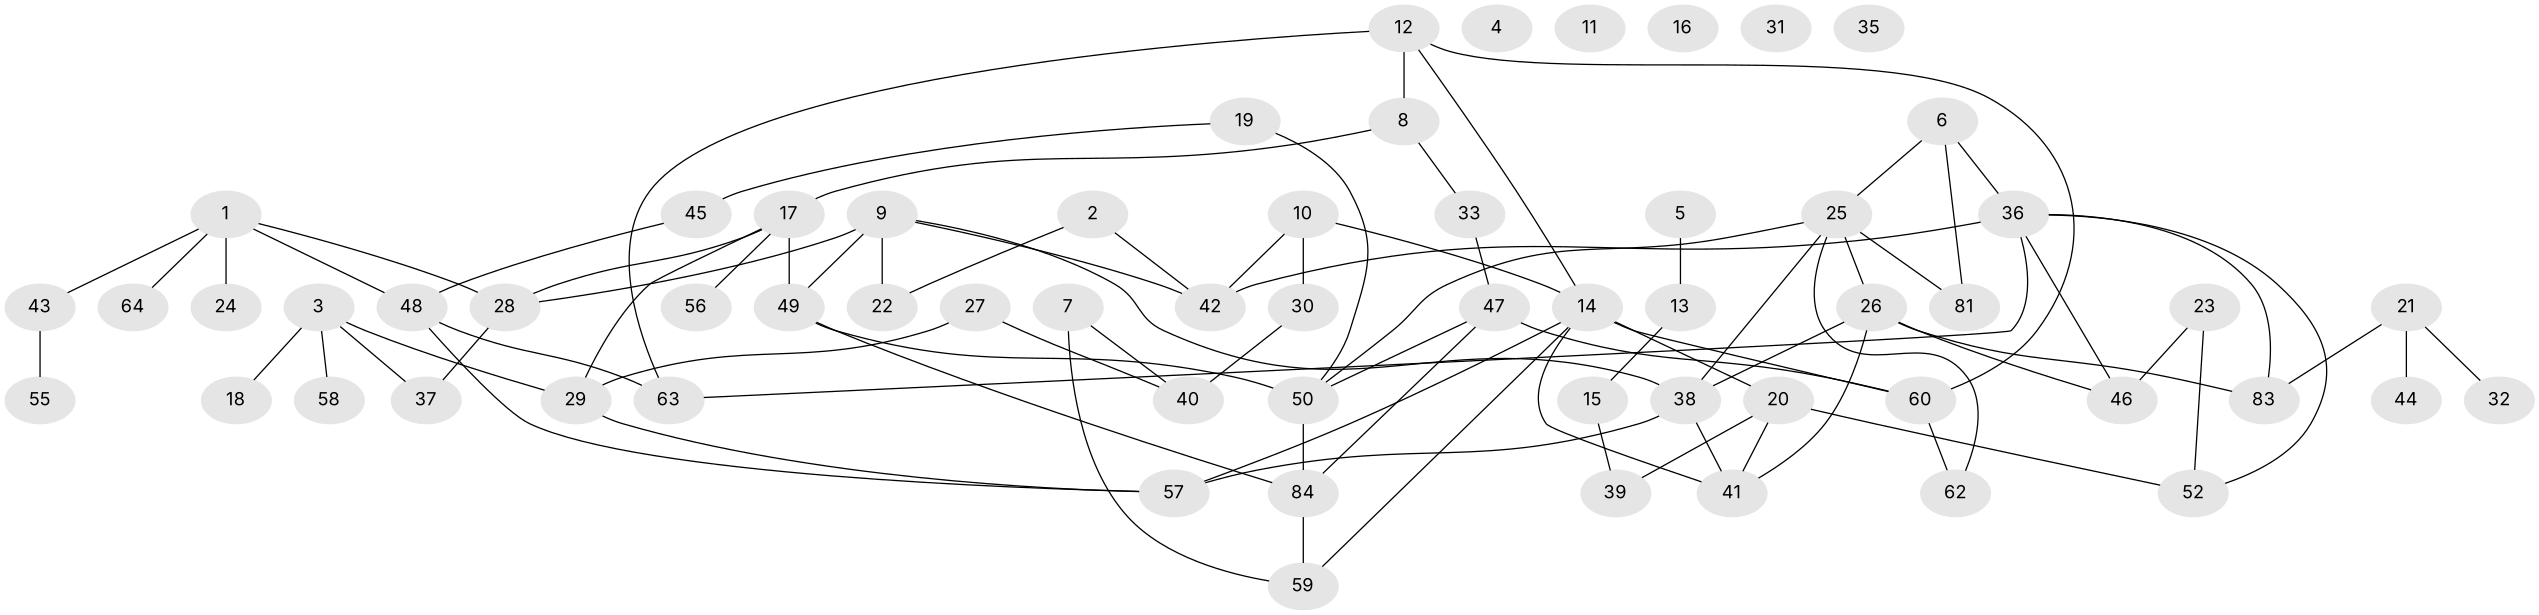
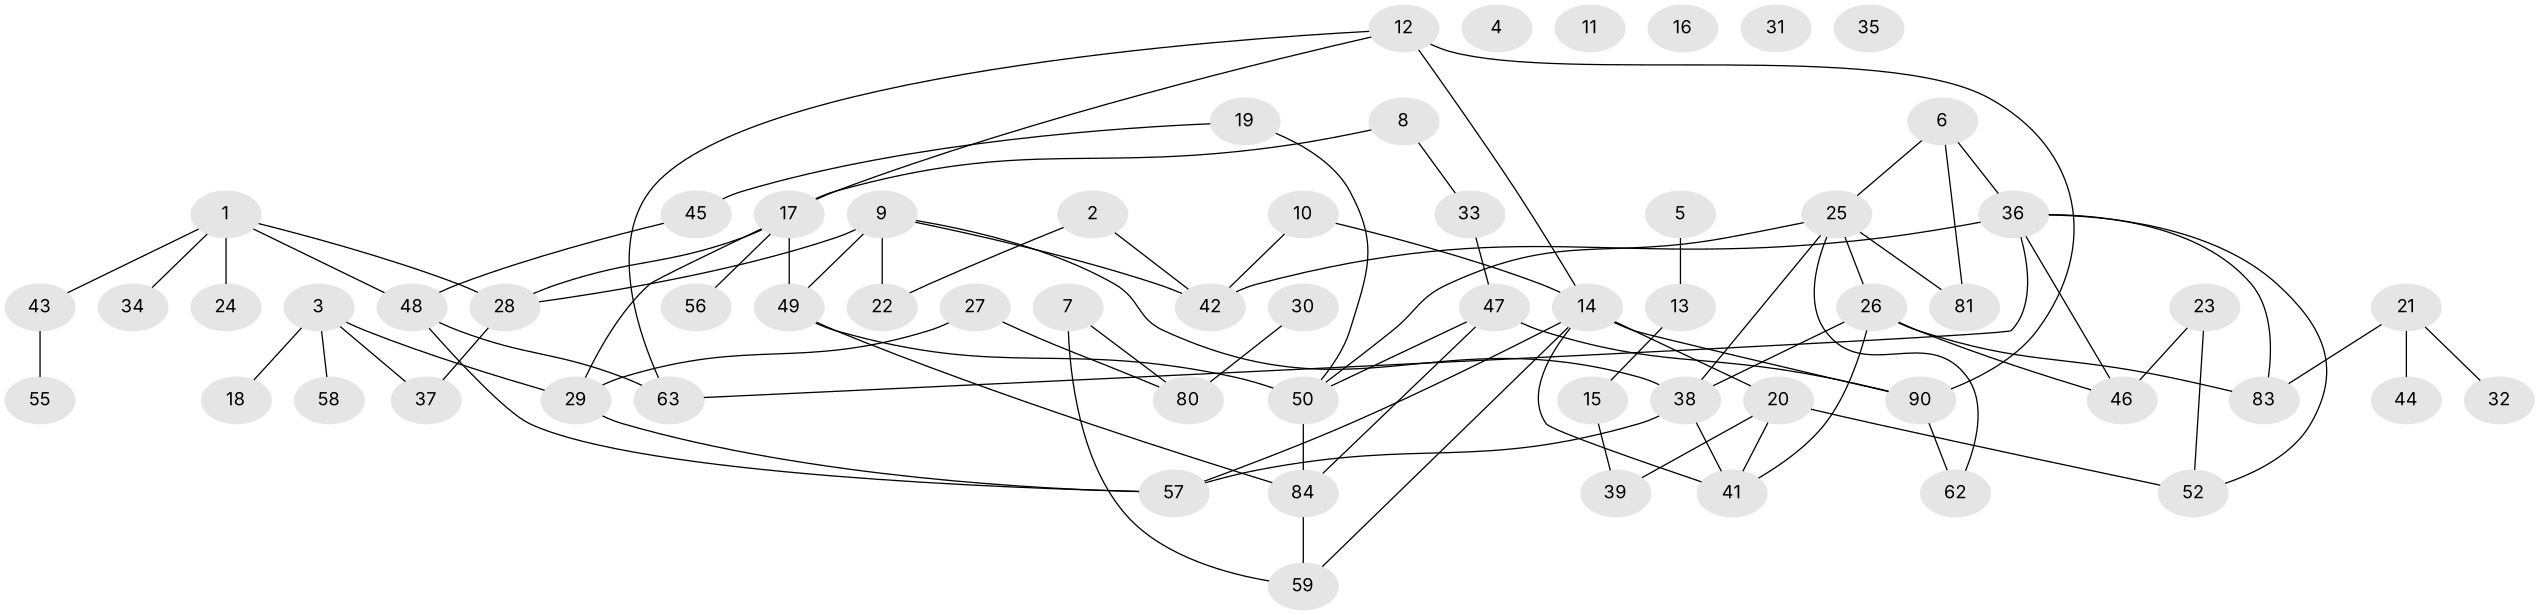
edge "12" -- "8": now "12" -- "17"
edge "10" -- "30": removed
node "64": label "64" -> "34"
node "40": label "40" -> "80"
node "60": label "60" -> "90"
